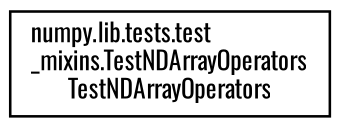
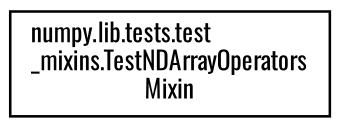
node "numpy.lib.tests.test _mixins.TestNDArrayOperators TestNDArrayOperators": label "numpy.lib.tests.test _mixins.TestNDArrayOperators TestNDArrayOperators" -> "numpy.lib.tests.test _mixins.TestNDArrayOperators Mixin"
